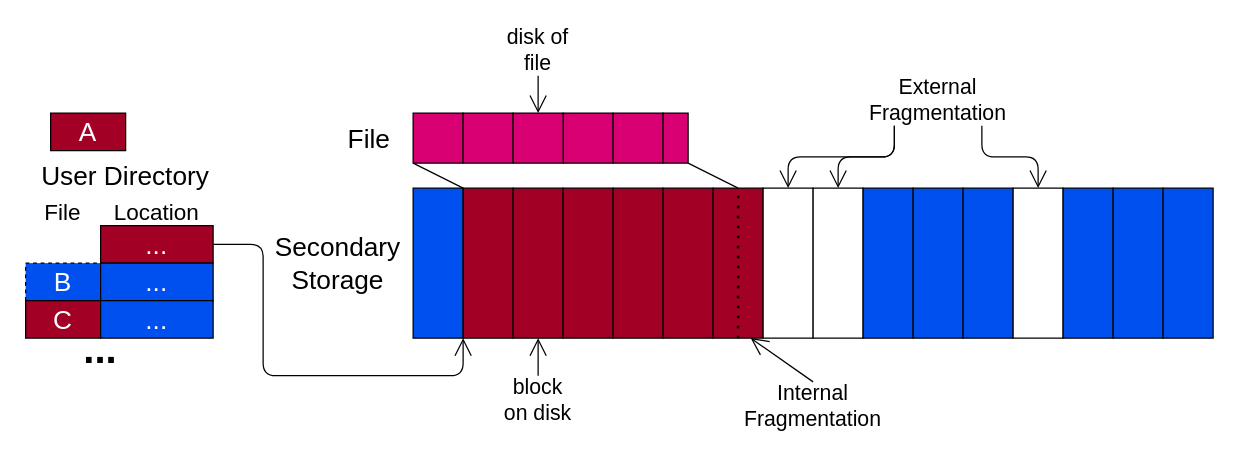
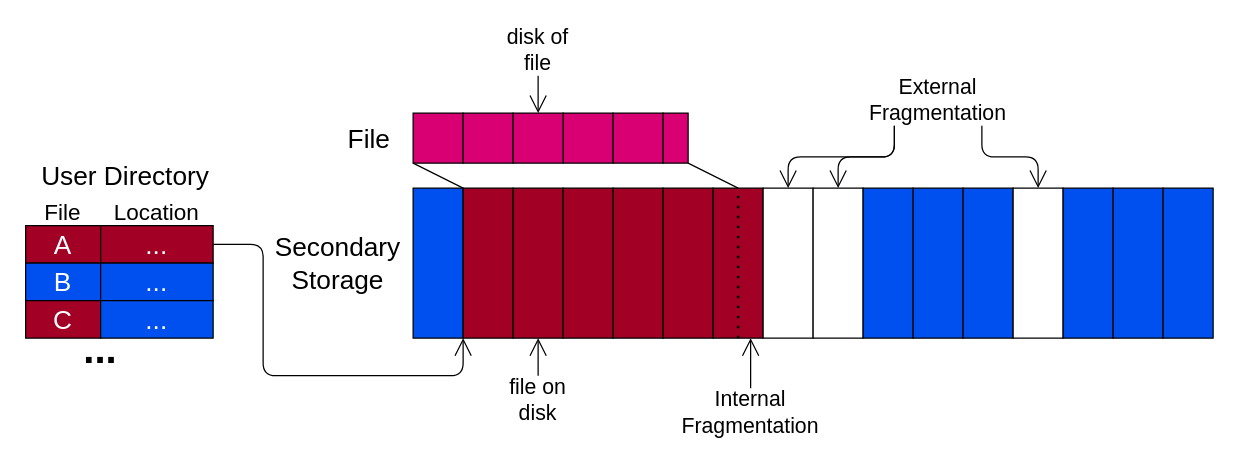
node "A": moved (88, 132) -> (63, 244)
node "B": style dashed -> solid
node "block on disk": label "block on disk" -> "file on disk"
node "Internal Fragmentation": moved (813, 407) -> (751, 413)
